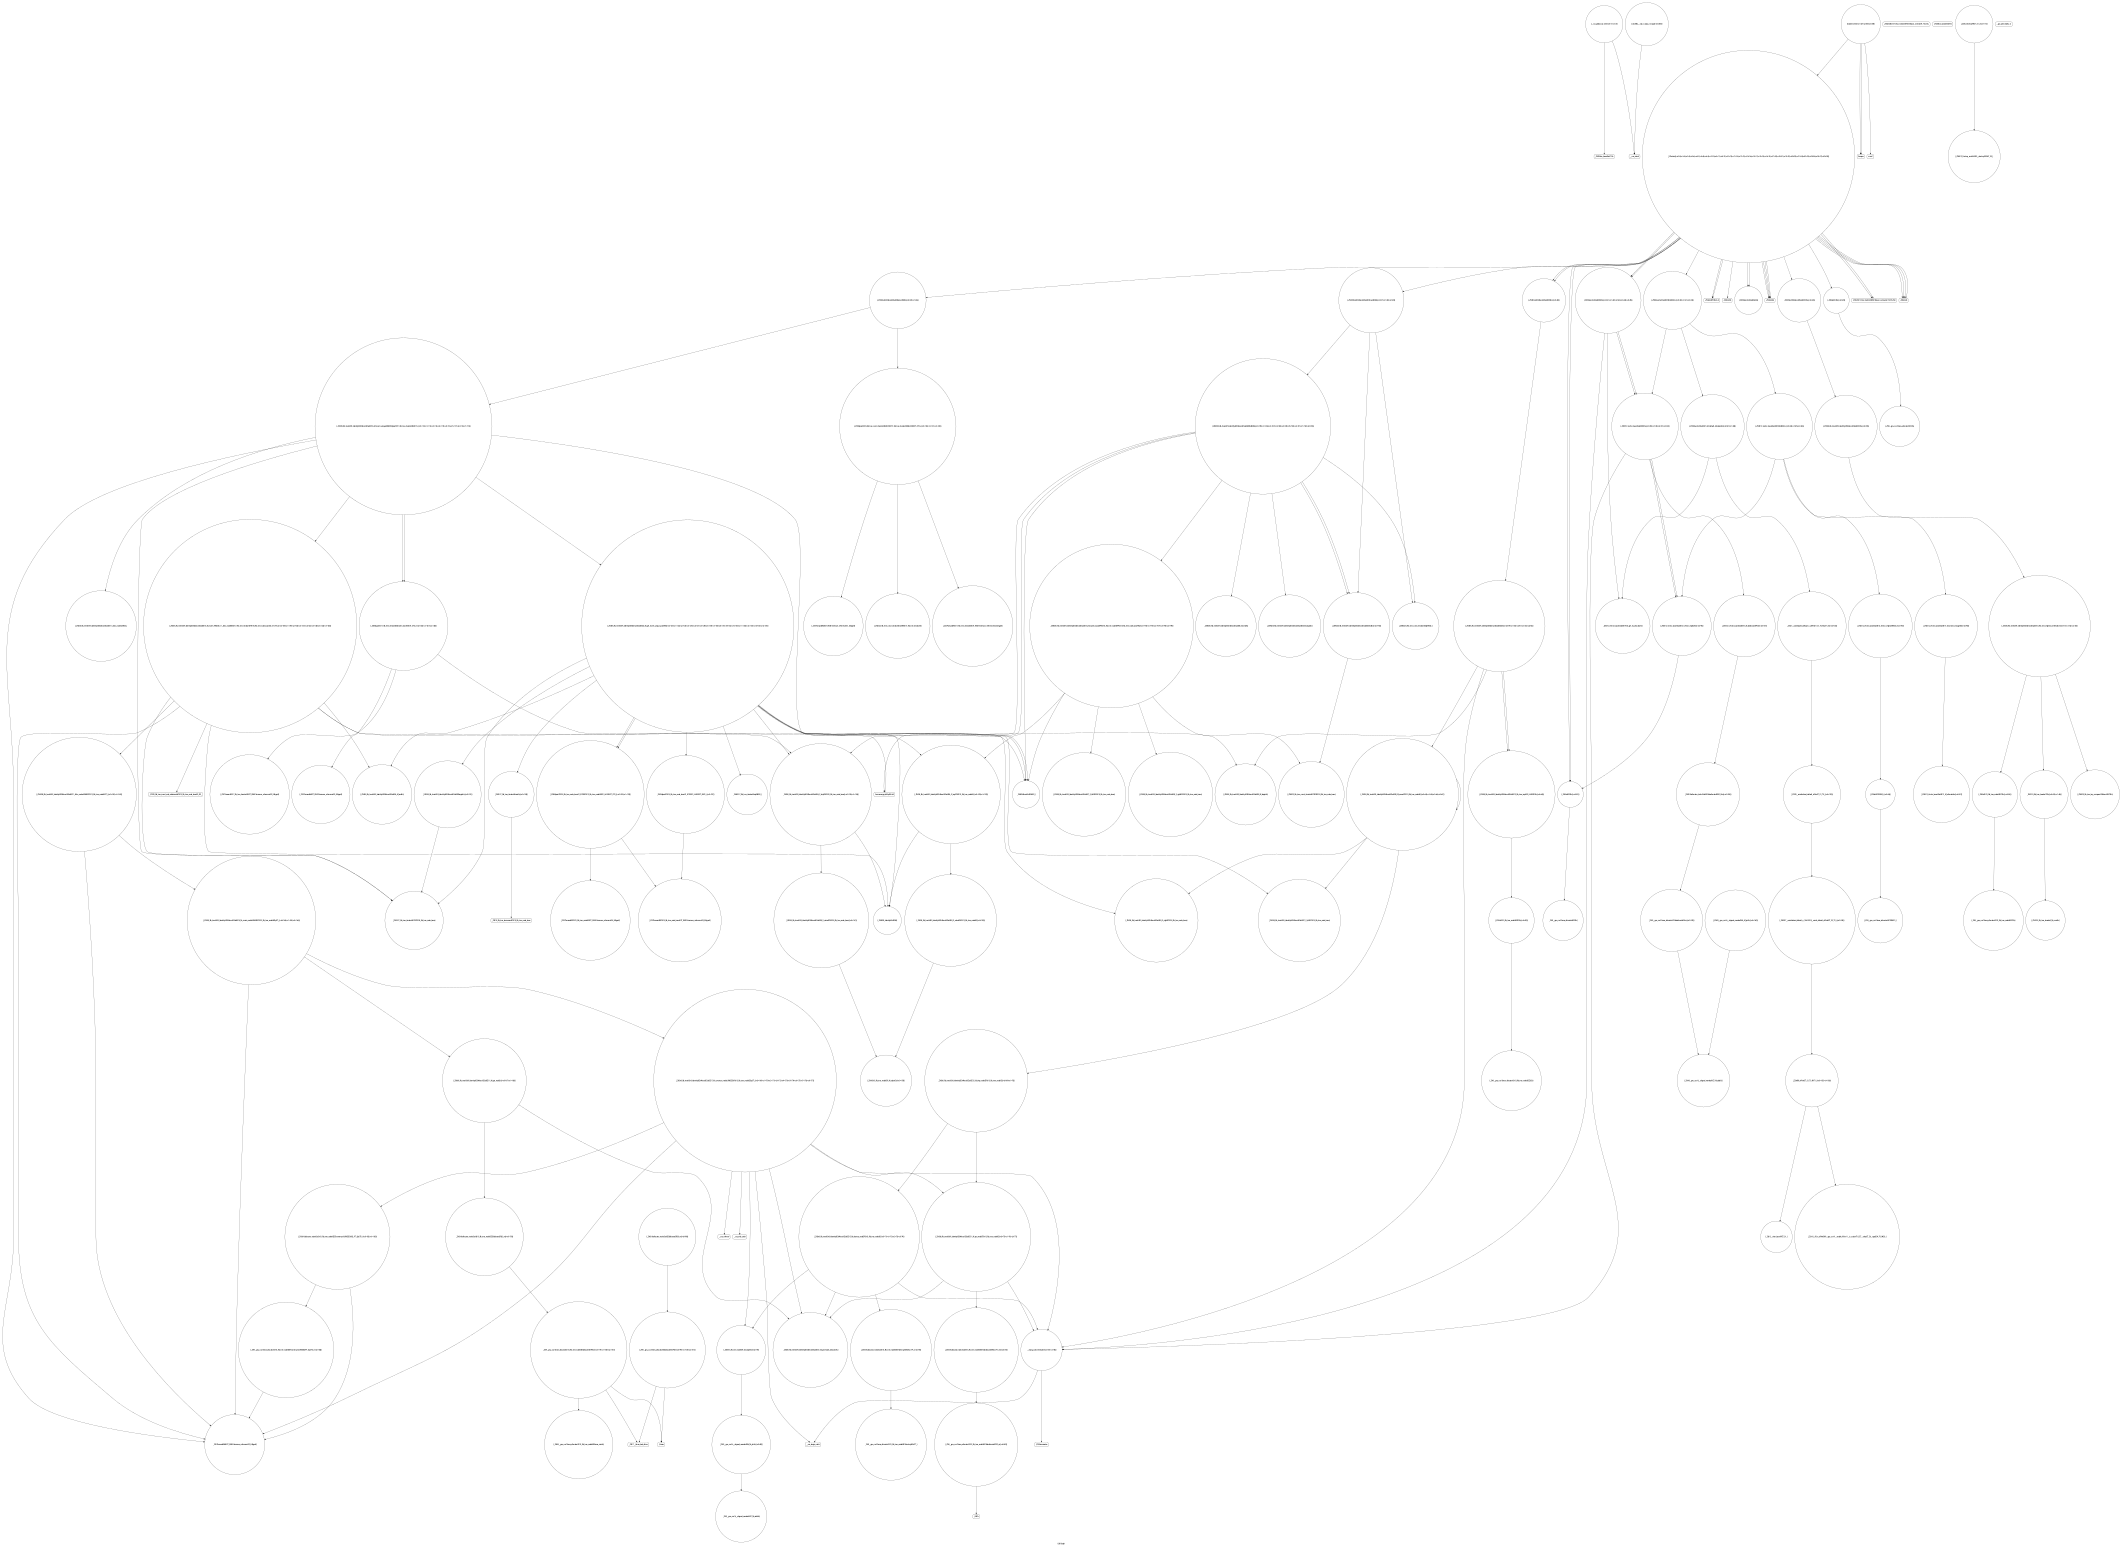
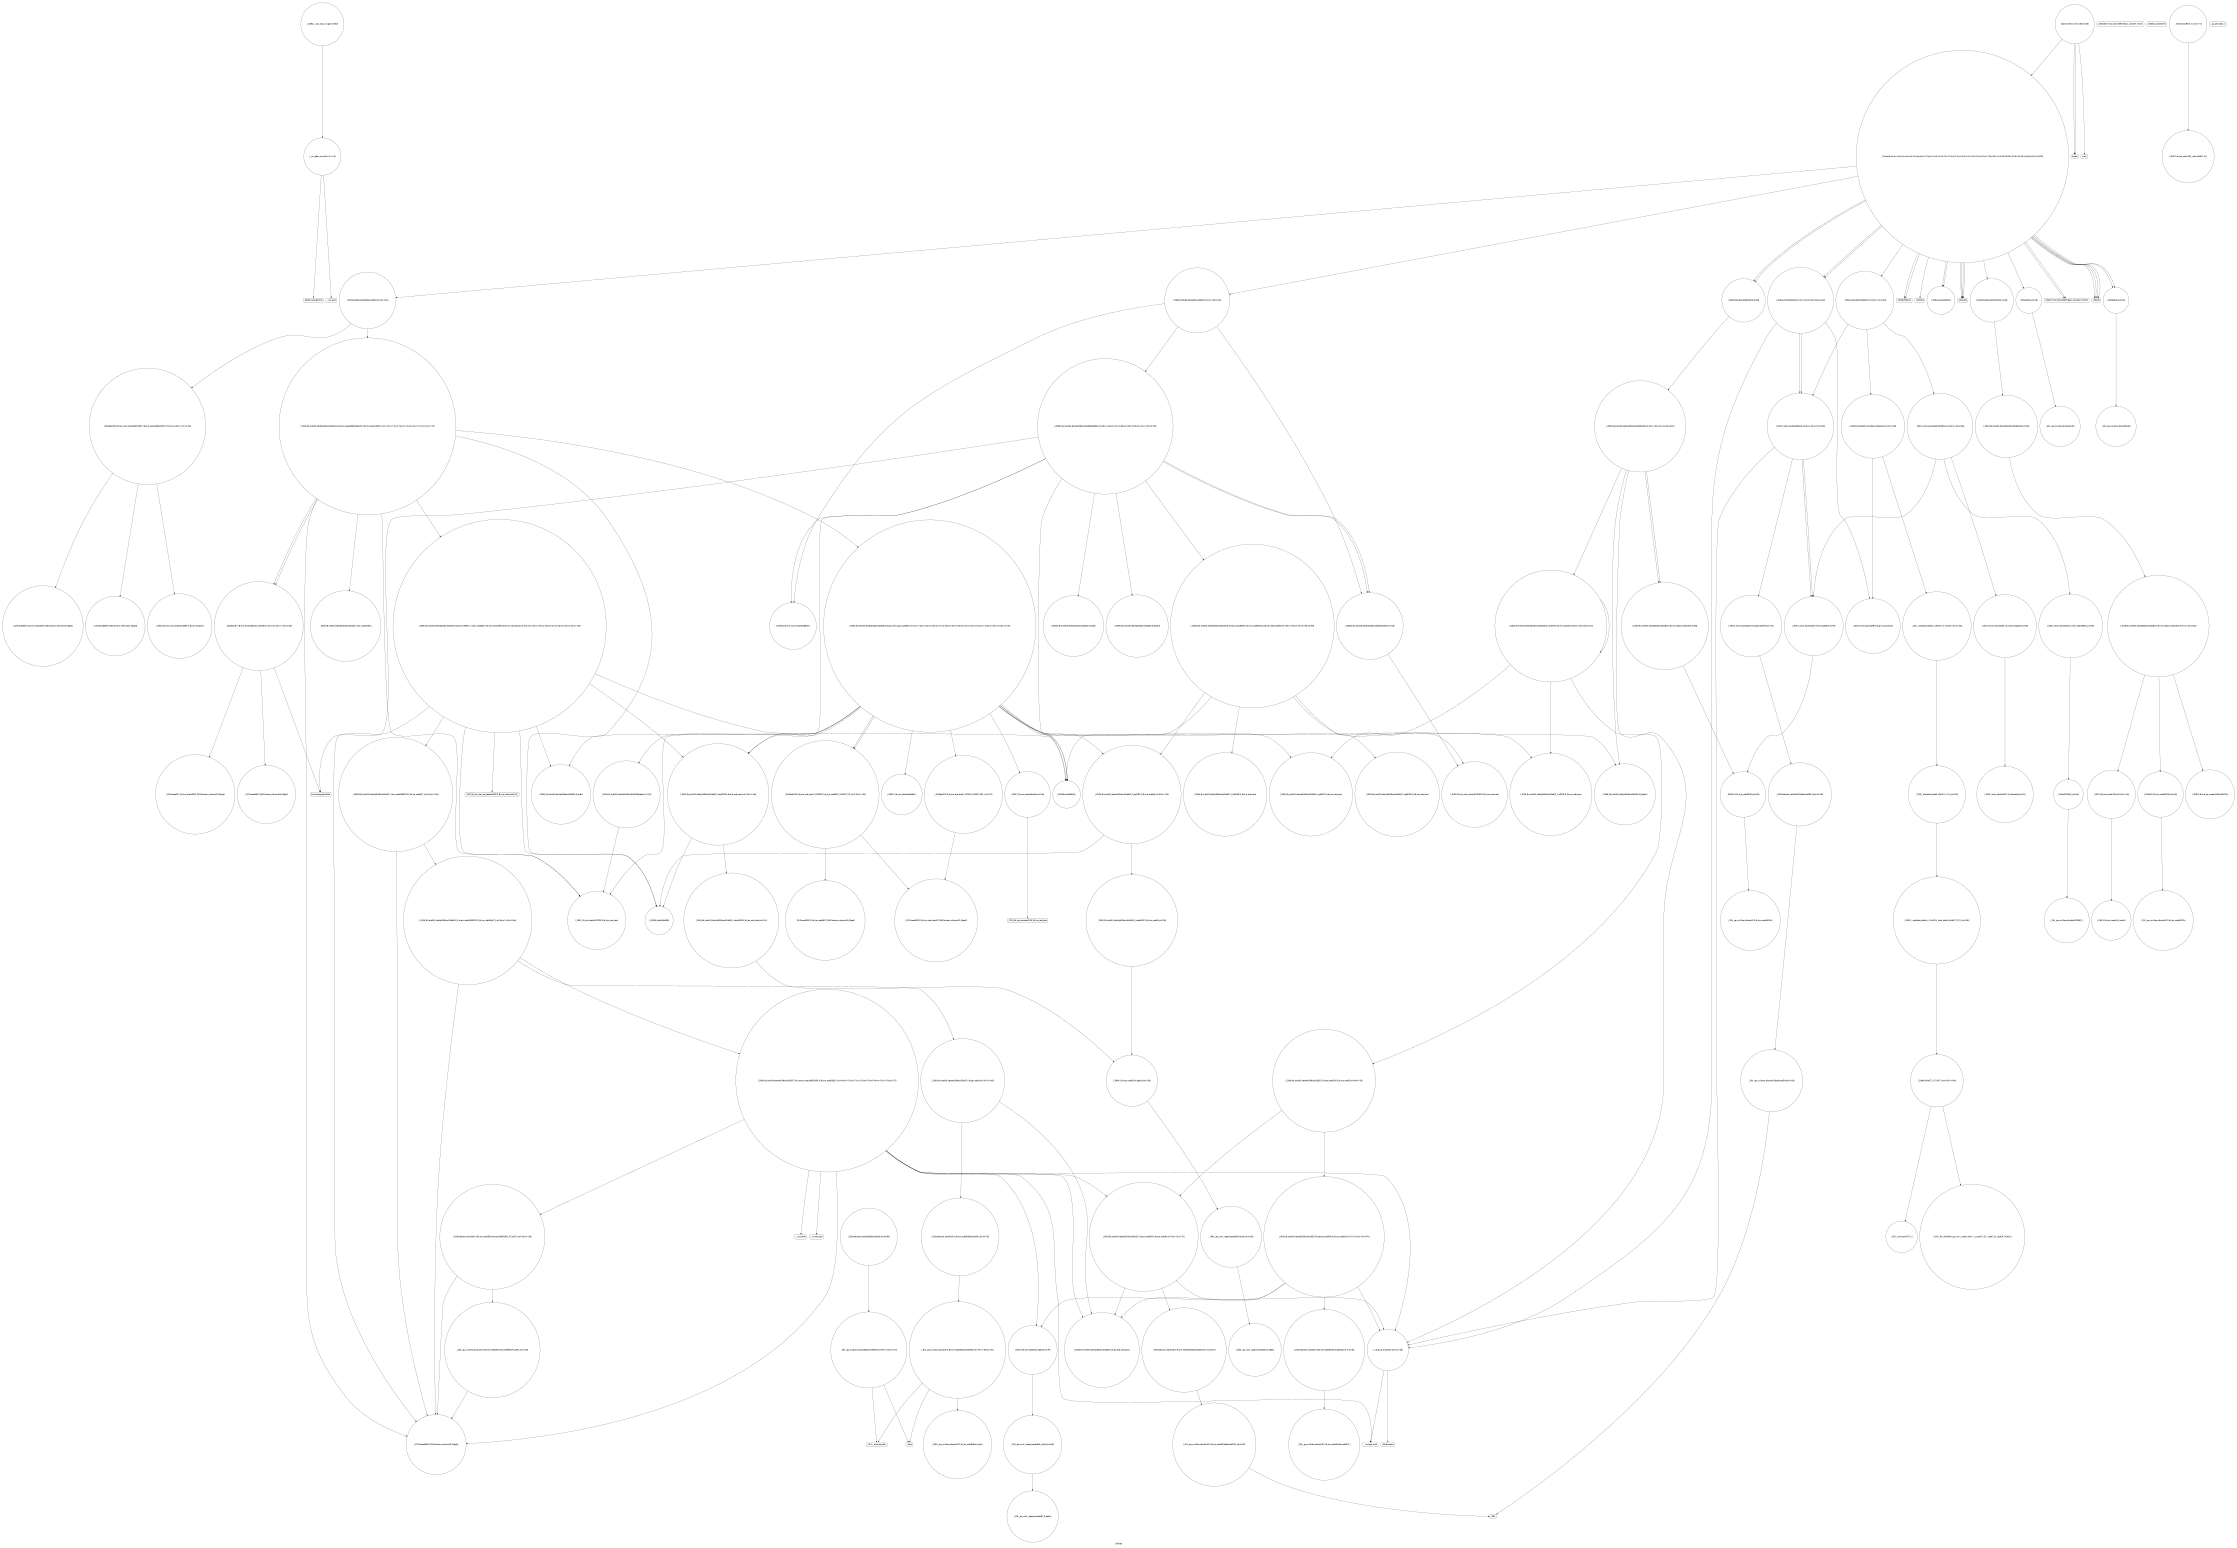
edge "{_GLOBAL__sub_I_sdya_2_0.cpp|{<s0>200}}" -> "__cxa_atexit": now "{_GLOBAL__sub_I_sdya_2_0.cpp|{<s0>200}}" -> "{__cxx_global_var_init|{<s0>1|<s1>2}}"
edge "{_ZNSt12_Vector_baseIiSaIiEE12_Vector_implD2Ev|{<s0>95}}" -> "{_ZNSaIiED2Ev|{<s0>33}}": now "{_ZNSt12_Vector_baseIiSaIiEE12_Vector_implD2Ev|{<s0>95}}" -> "{_ZNSaISt13_Rb_tree_nodeIiEED2Ev|{<s0>83}}"
edge "{_ZN9__gnu_cxx13new_allocatorIiE10deallocateEPim|{<s0>109}}" -> "{_ZNK9__gnu_cxx16__aligned_membufIiE7_M_addrEv}": now "{_ZN9__gnu_cxx13new_allocatorIiE10deallocateEPim|{<s0>109}}" -> "_ZdlPv"
edge "{_ZNKSt13_Rb_tree_nodeIiE9_M_valptrEv|{<s0>159}}" -> "{_ZNK9__gnu_cxx16__aligned_membufIiE6_M_ptrEv|{<s0>160}}": added
